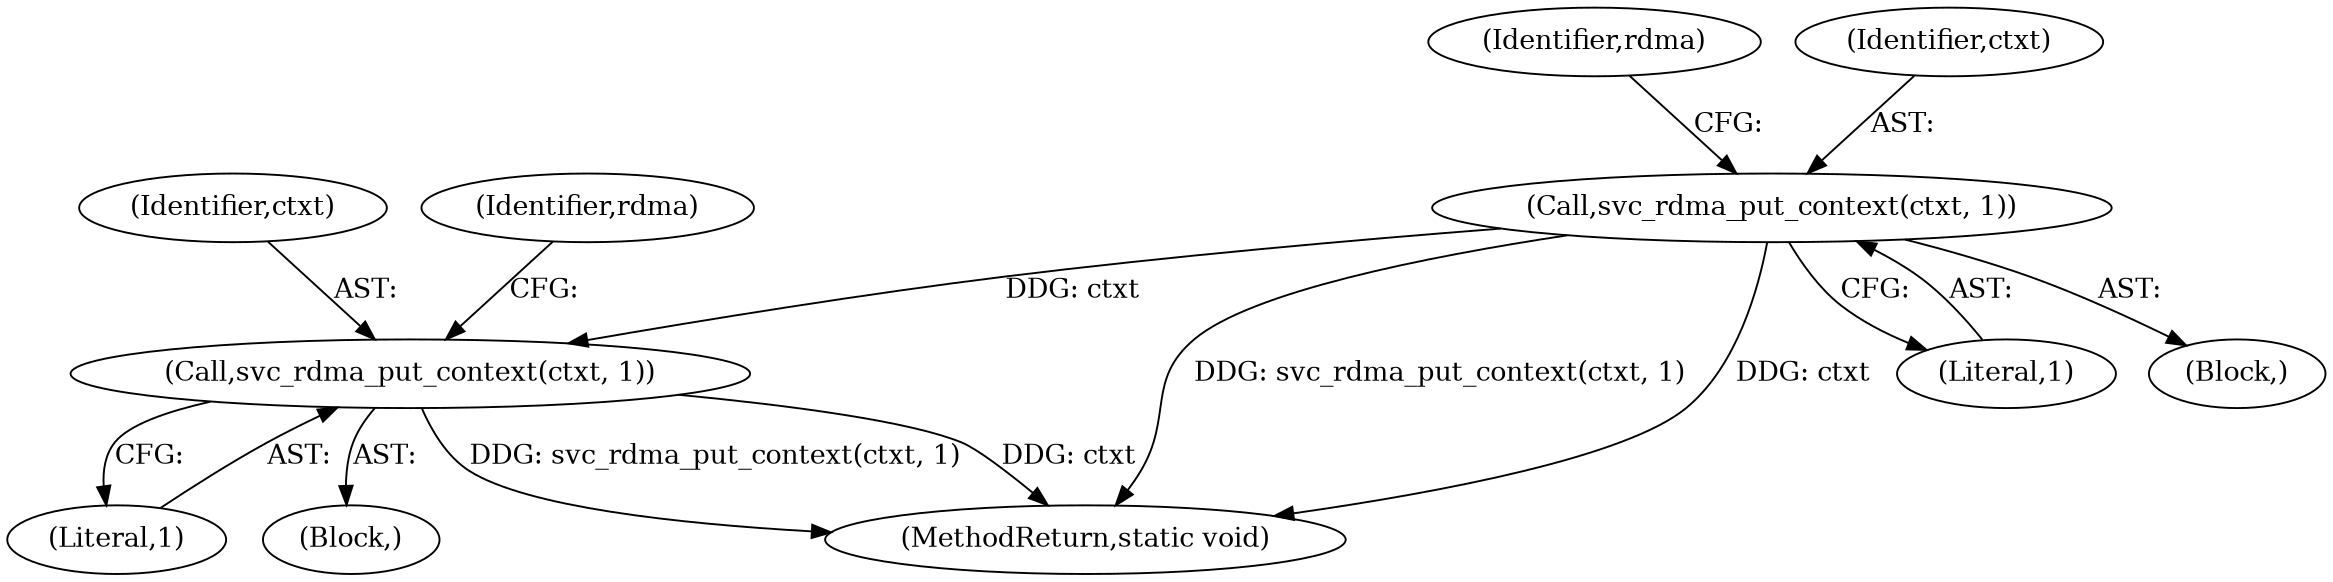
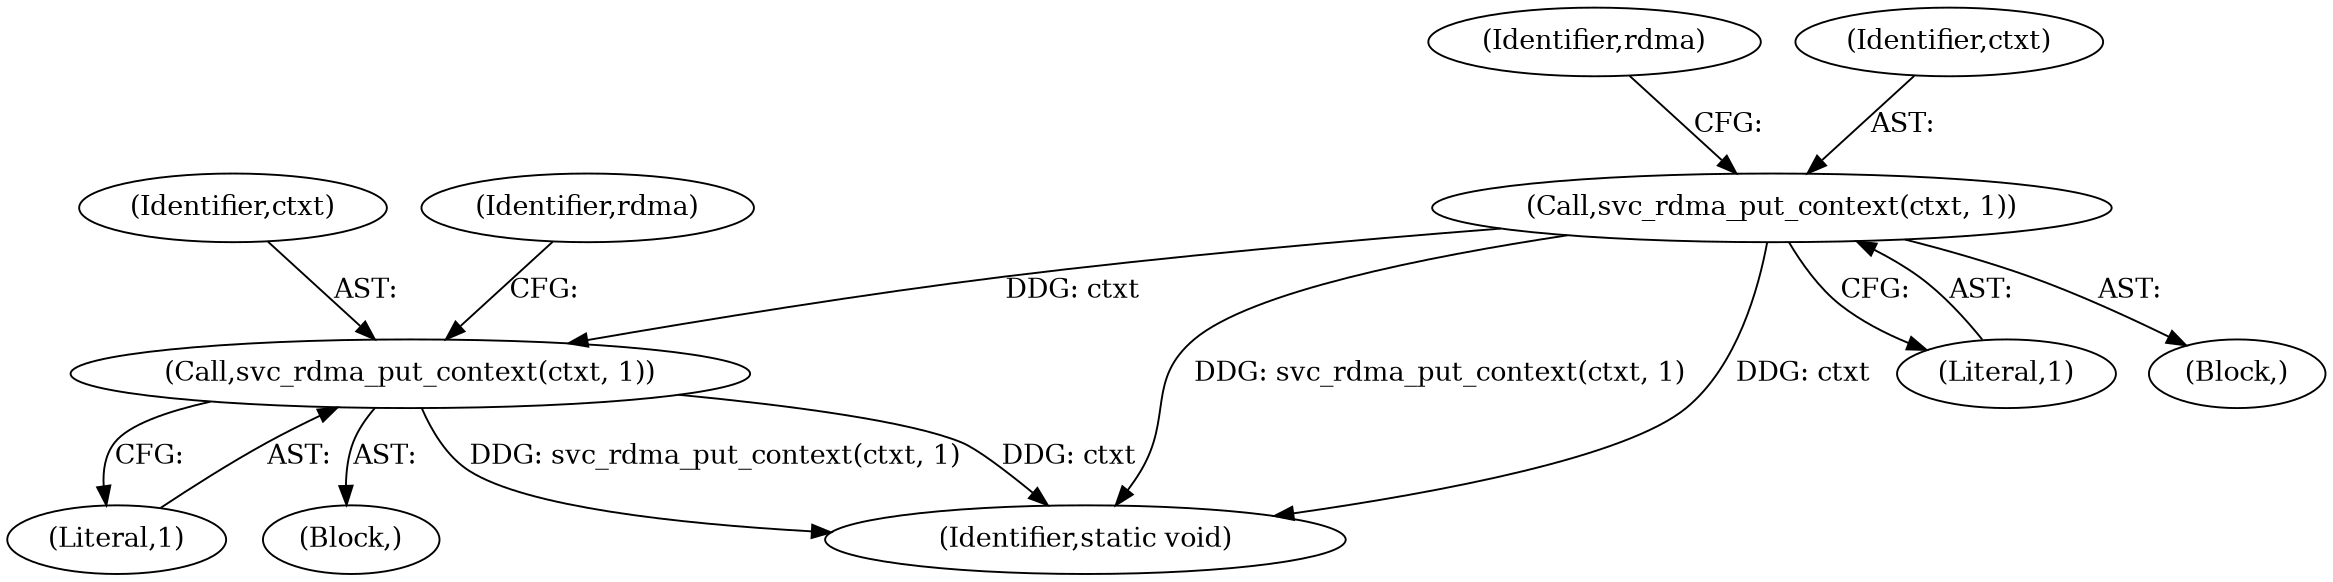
node "(MethodReturn,static void)": label "(MethodReturn,static void)" -> "(Identifier,static void)"
